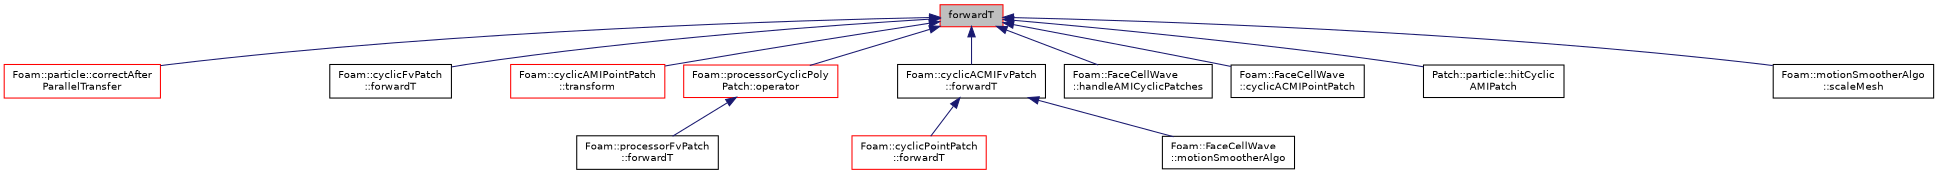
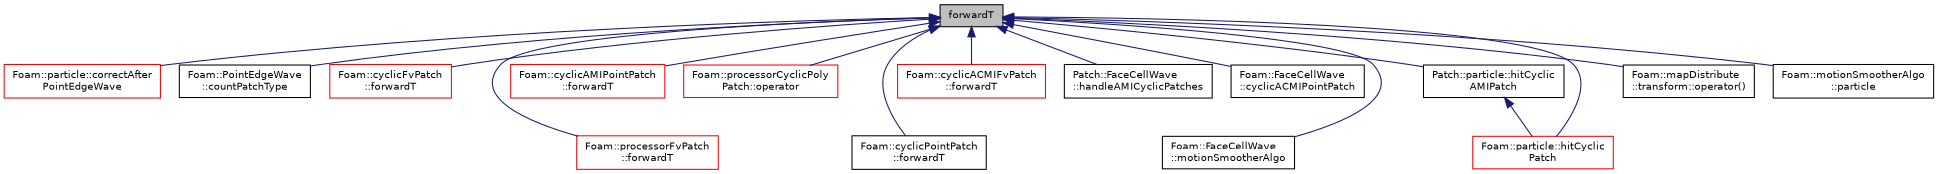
node "forwardT": color red -> black
node "Foam::particle::correctAfter ParallelTransfer": label "Foam::particle::correctAfter ParallelTransfer" -> "Foam::particle::correctAfter PointEdgeWave"
node "Foam::PointEdgeWave ::countPatchType": added
node "Foam::cyclicFvPatch ::forwardT": color black -> red
node "Foam::cyclicAMIPointPatch ::transform": label "Foam::cyclicAMIPointPatch ::transform" -> "Foam::cyclicAMIPointPatch ::forwardT"
node "Foam::cyclicACMIFvPatch ::forwardT": color black -> red
node "Foam::FaceCellWave ::handleAMICyclicPatches": label "Foam::FaceCellWave ::handleAMICyclicPatches" -> "Patch::FaceCellWave ::handleAMICyclicPatches"
node "Foam::mapDistribute ::transform::operator()": added
node "Foam::motionSmootherAlgo ::scaleMesh": label "Foam::motionSmootherAlgo ::scaleMesh" -> "Foam::motionSmootherAlgo ::particle"
edge "Foam::FaceCellWave ::motionSmootherAlgo" -> "Foam::cyclicACMIFvPatch ::forwardT": now "Foam::FaceCellWave ::motionSmootherAlgo" -> "forwardT"
edge "Foam::processorFvPatch ::forwardT" -> "Foam::processorCyclicPoly Patch::operator": now "Foam::processorFvPatch ::forwardT" -> "forwardT"
edge "Foam::cyclicPointPatch ::forwardT" -> "Foam::cyclicACMIFvPatch ::forwardT": now "Foam::cyclicPointPatch ::forwardT" -> "forwardT"
node "Foam::processorFvPatch ::forwardT": color black -> red
node "Foam::cyclicPointPatch ::forwardT": color red -> black
node "Foam::particle::hitCyclic Patch": added
